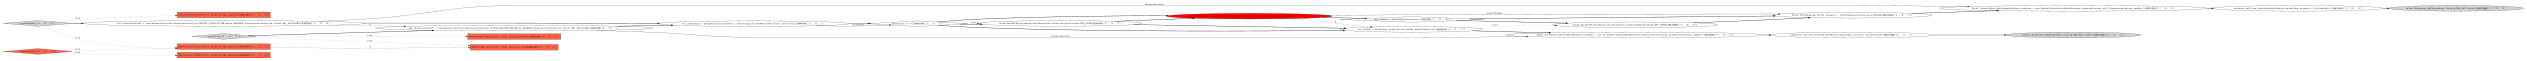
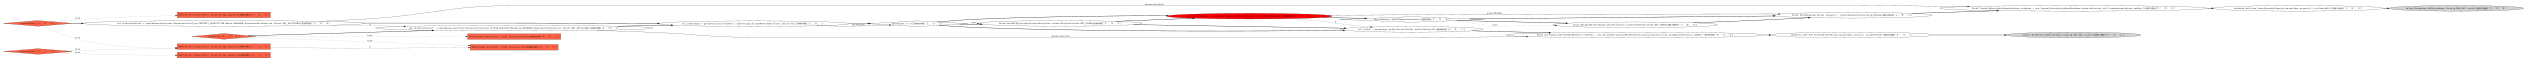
node "typeProperty['1', '0', '0']": fillcolor lightgray -> tomato
node "typeAction['0', '0', '1']": fillcolor lightgray -> tomato
